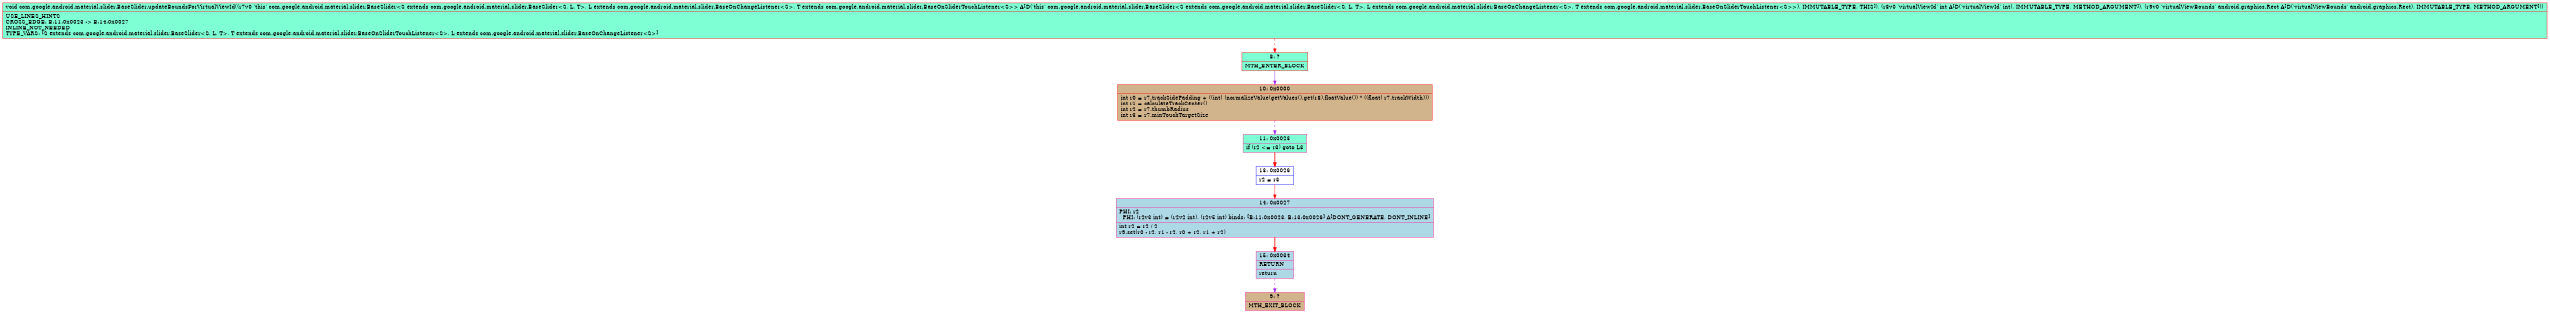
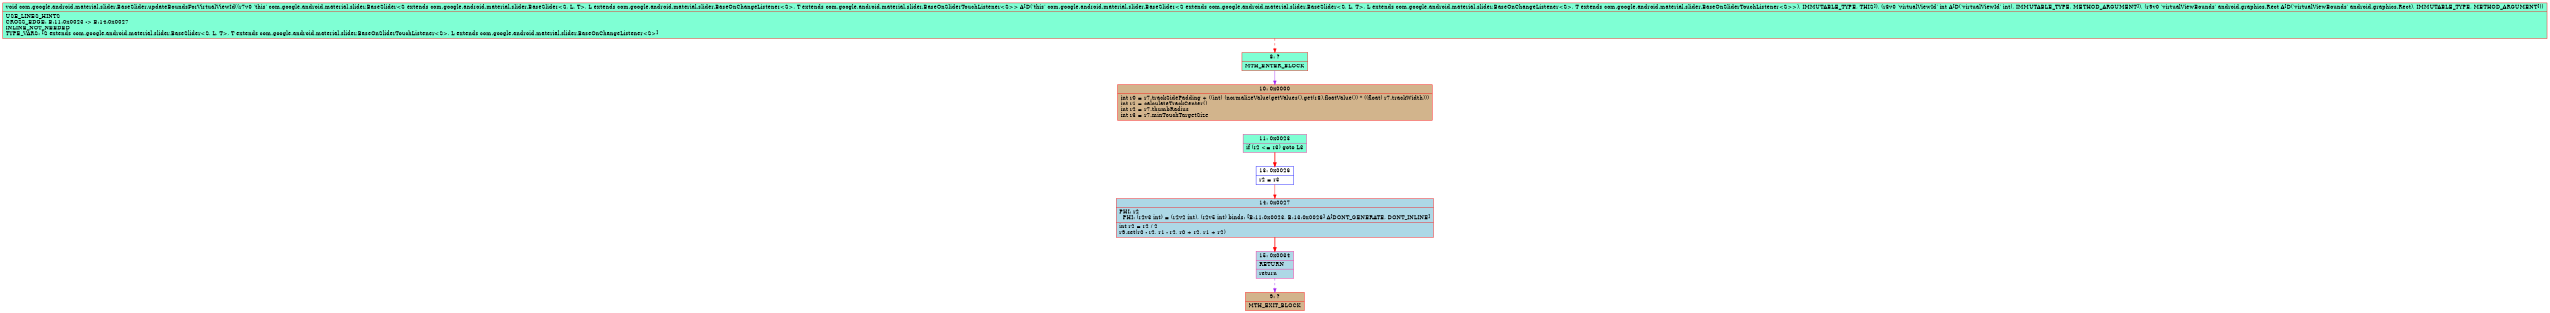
edge "10: 0x0000" -> "11: 0x0023": removed
node "14: 0x0027": color deeppink -> red
node "9: ?": color deeppink -> red
